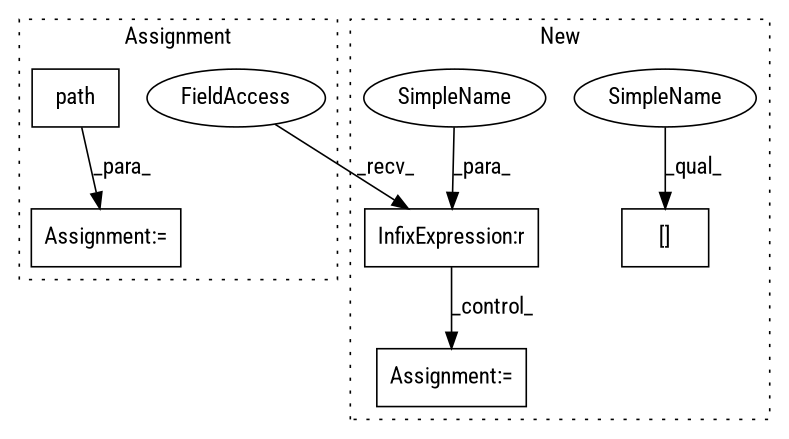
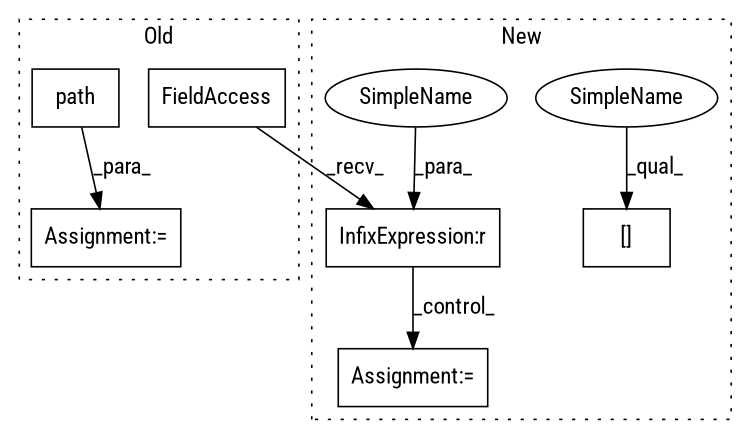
cluster "Assignment": label "Assignment" -> "Old"
node "FieldAccess": shape ellipse -> box
